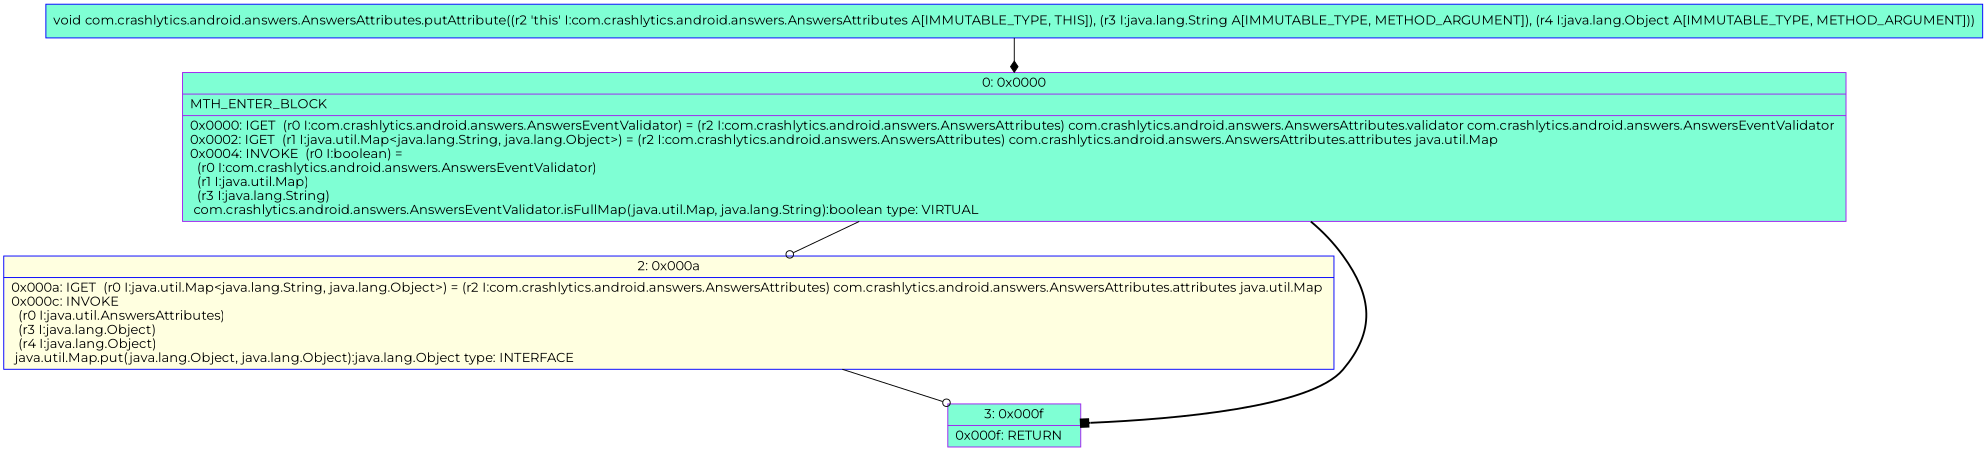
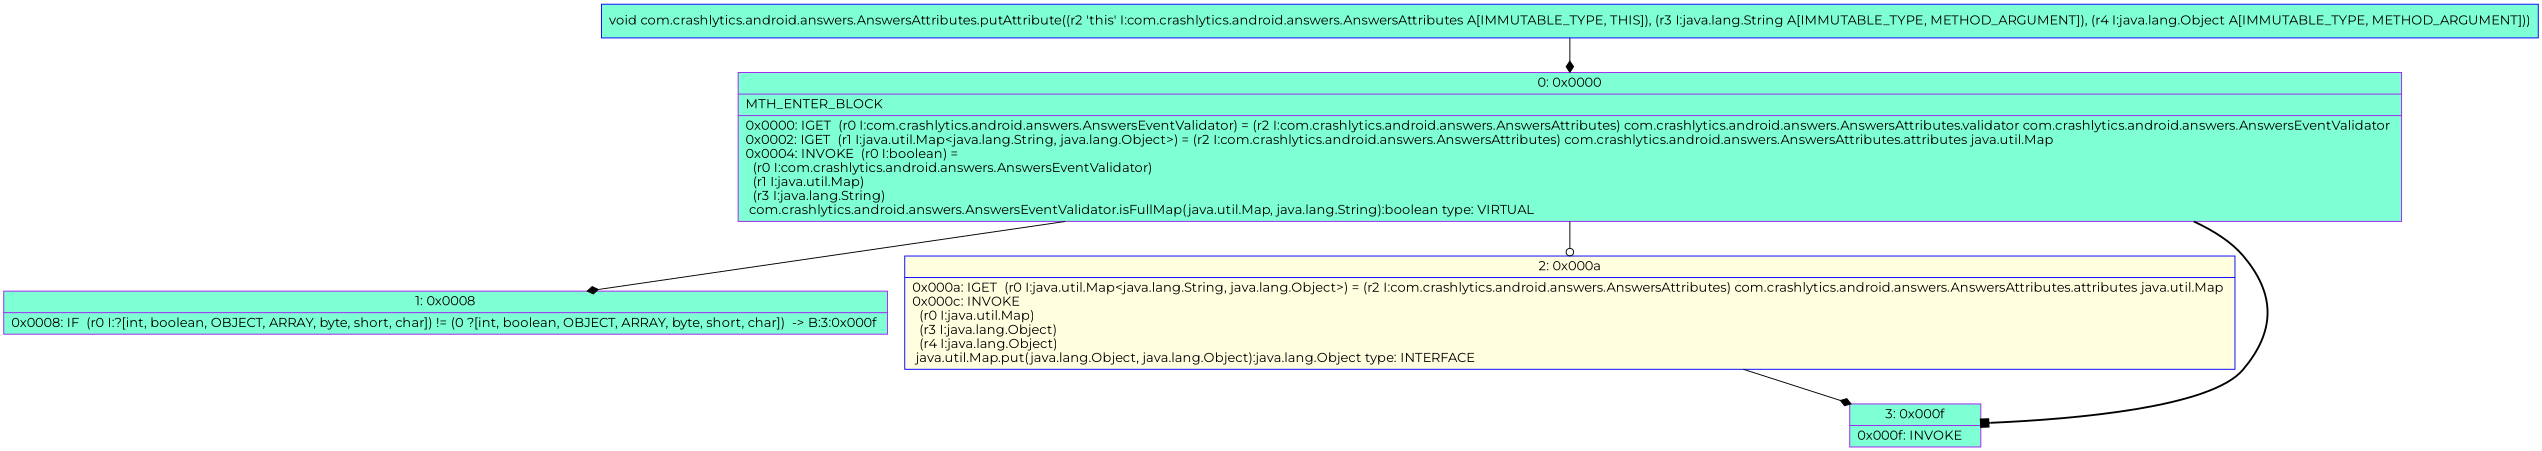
node "1: 0x0008": added
node "2: 0x000a": text "(r0 I:java.util.AnswersAttributes)" -> "(r0 I:java.util.Map)"
edge "2: 0x000a" -> "3: 0x000f": arrowhead odot -> diamond
node "3: 0x000f": text "0x000f: RETURN" -> "0x000f: INVOKE"
